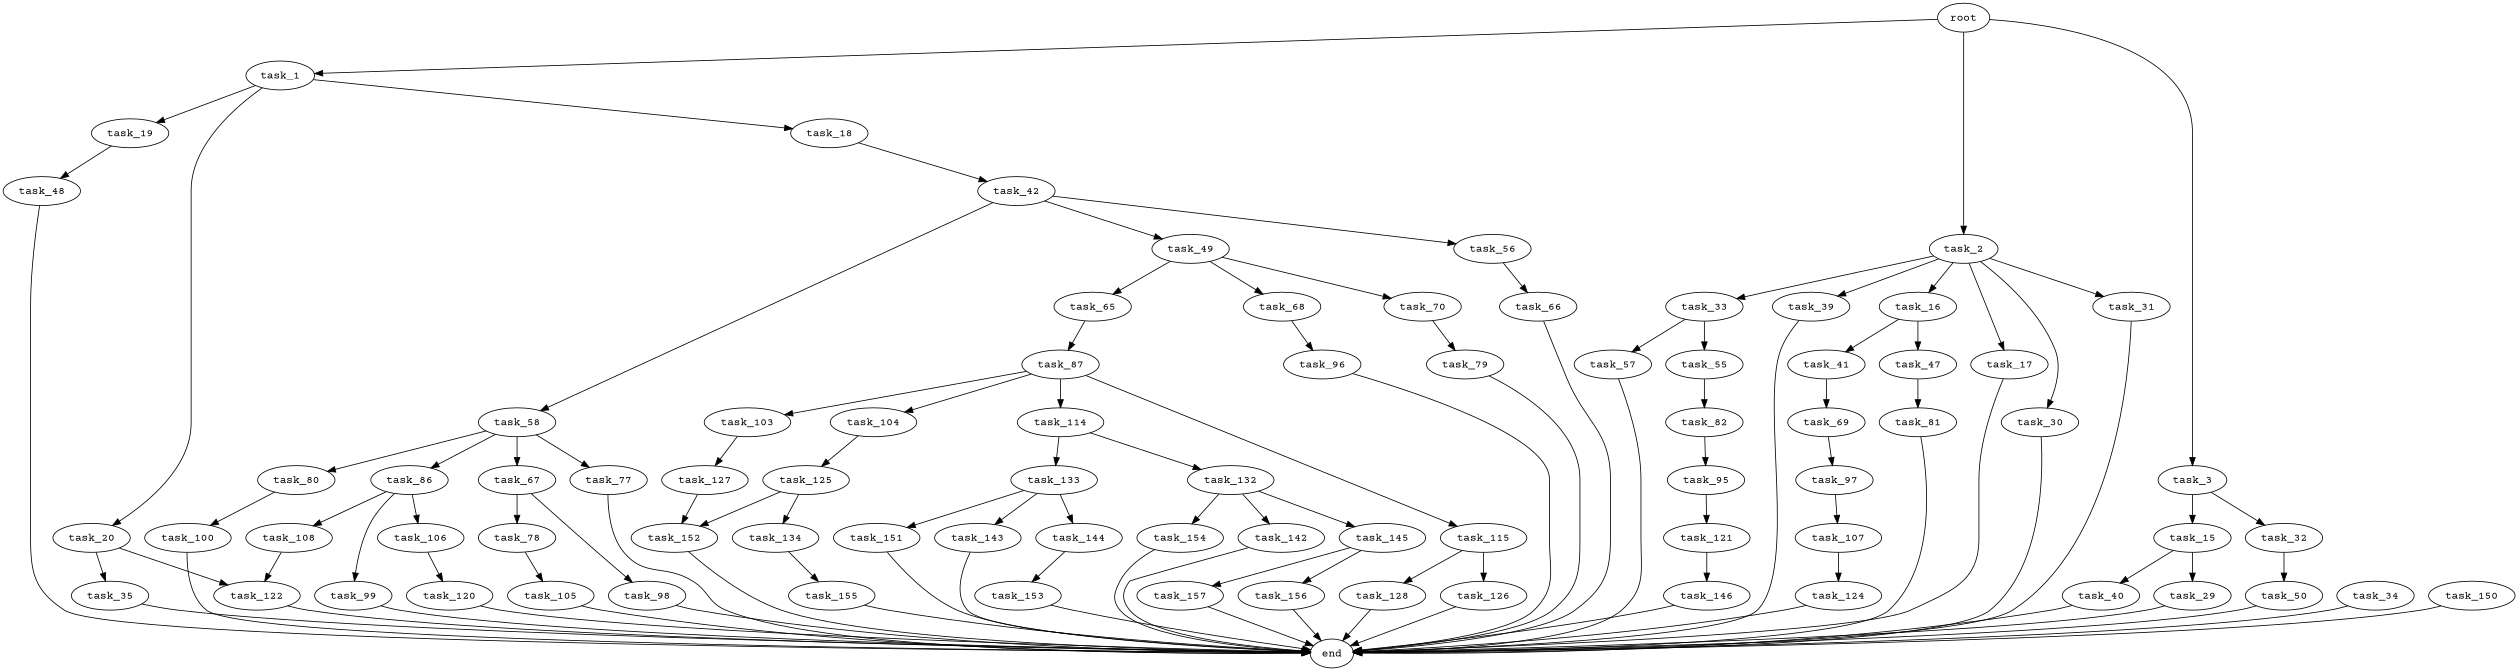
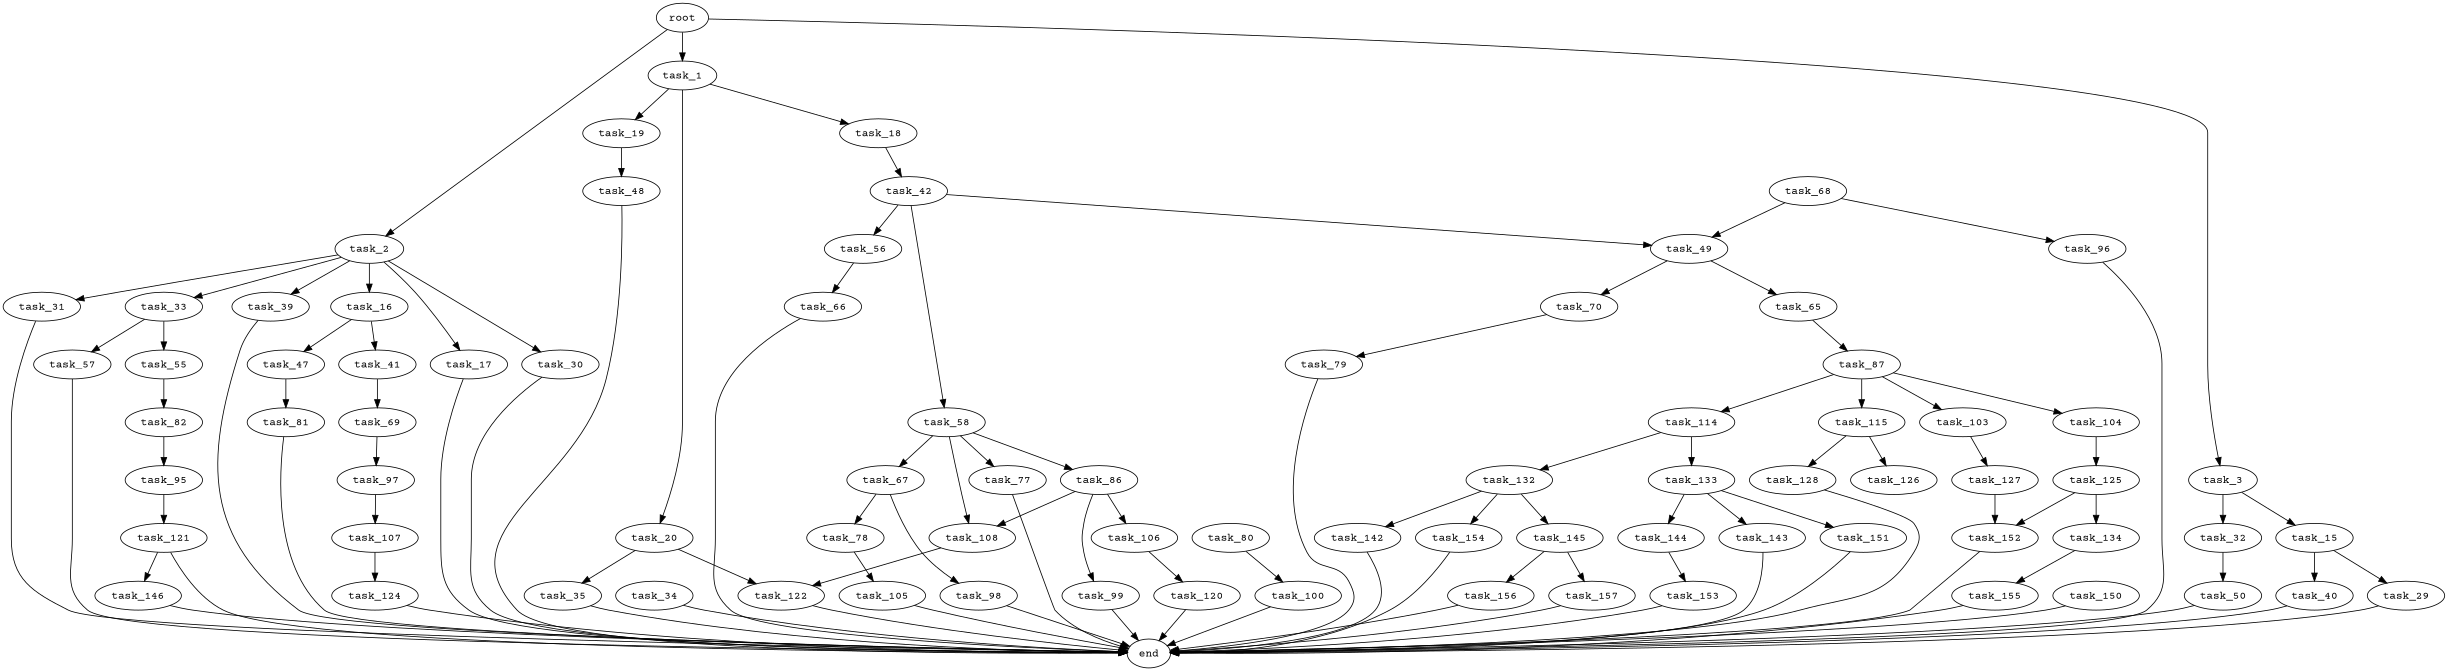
edge "task_49" -> "task_68": reversed
edge "task_58" -> "task_80": now "task_58" -> "task_108"
edge "task_126" -> "end": now "task_121" -> "end"
